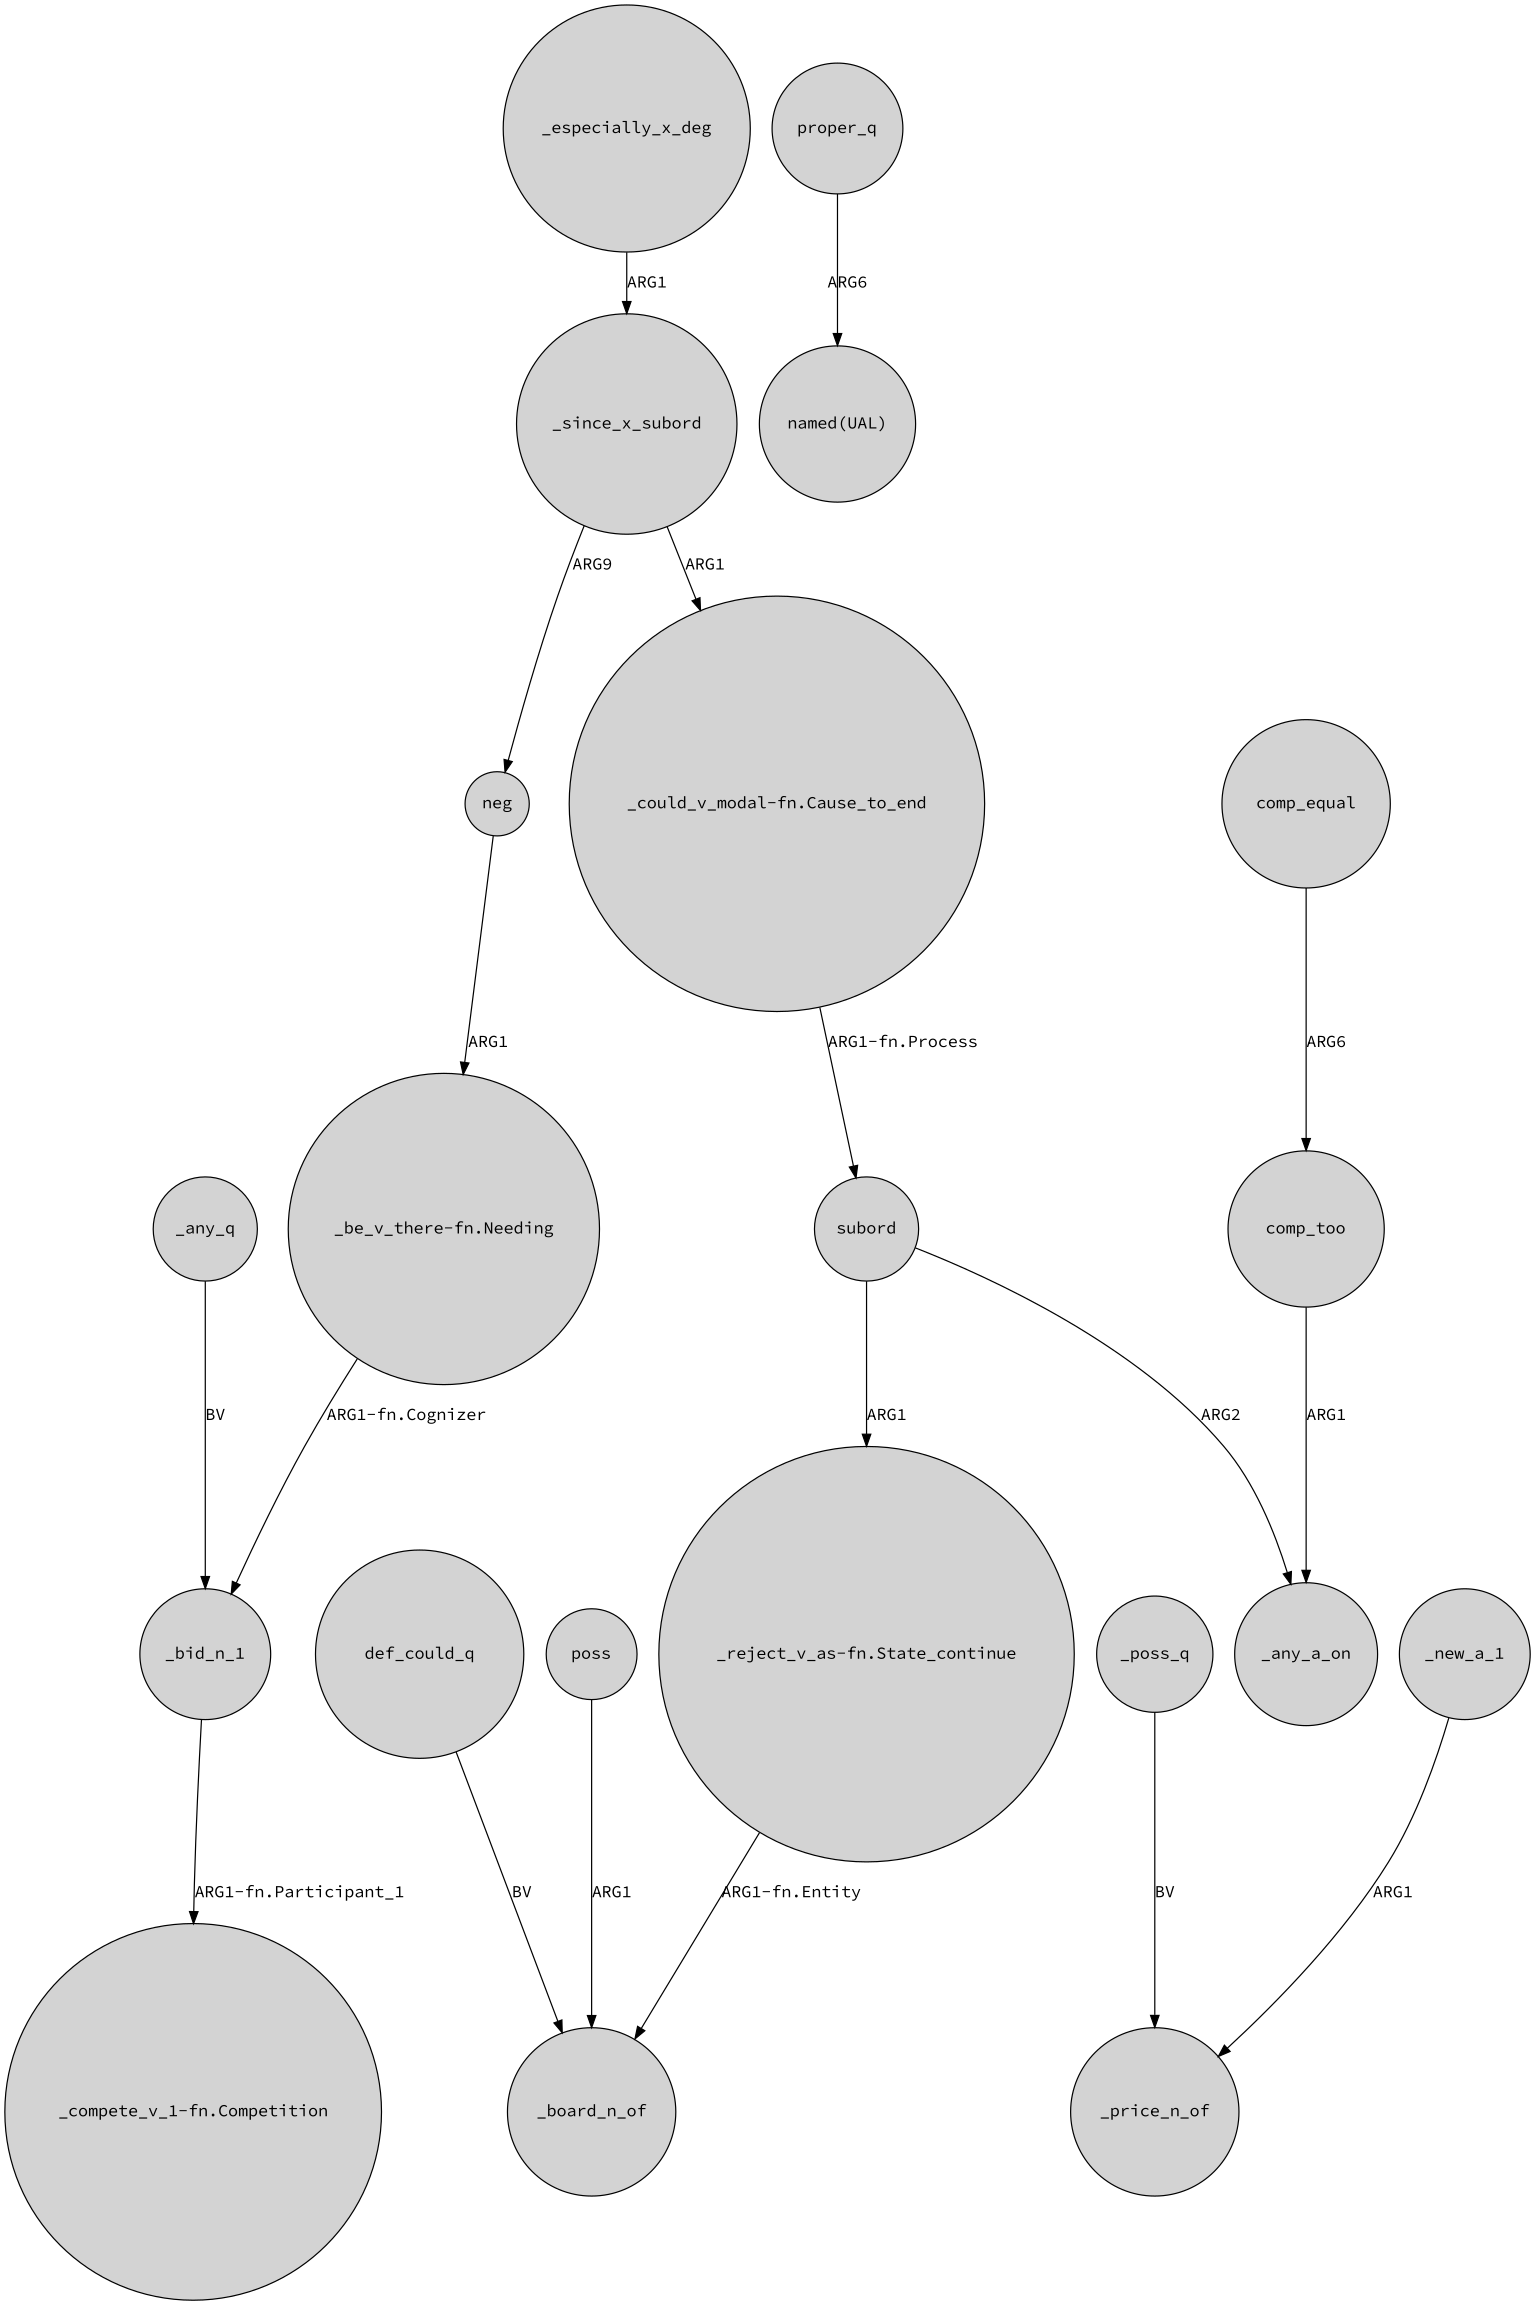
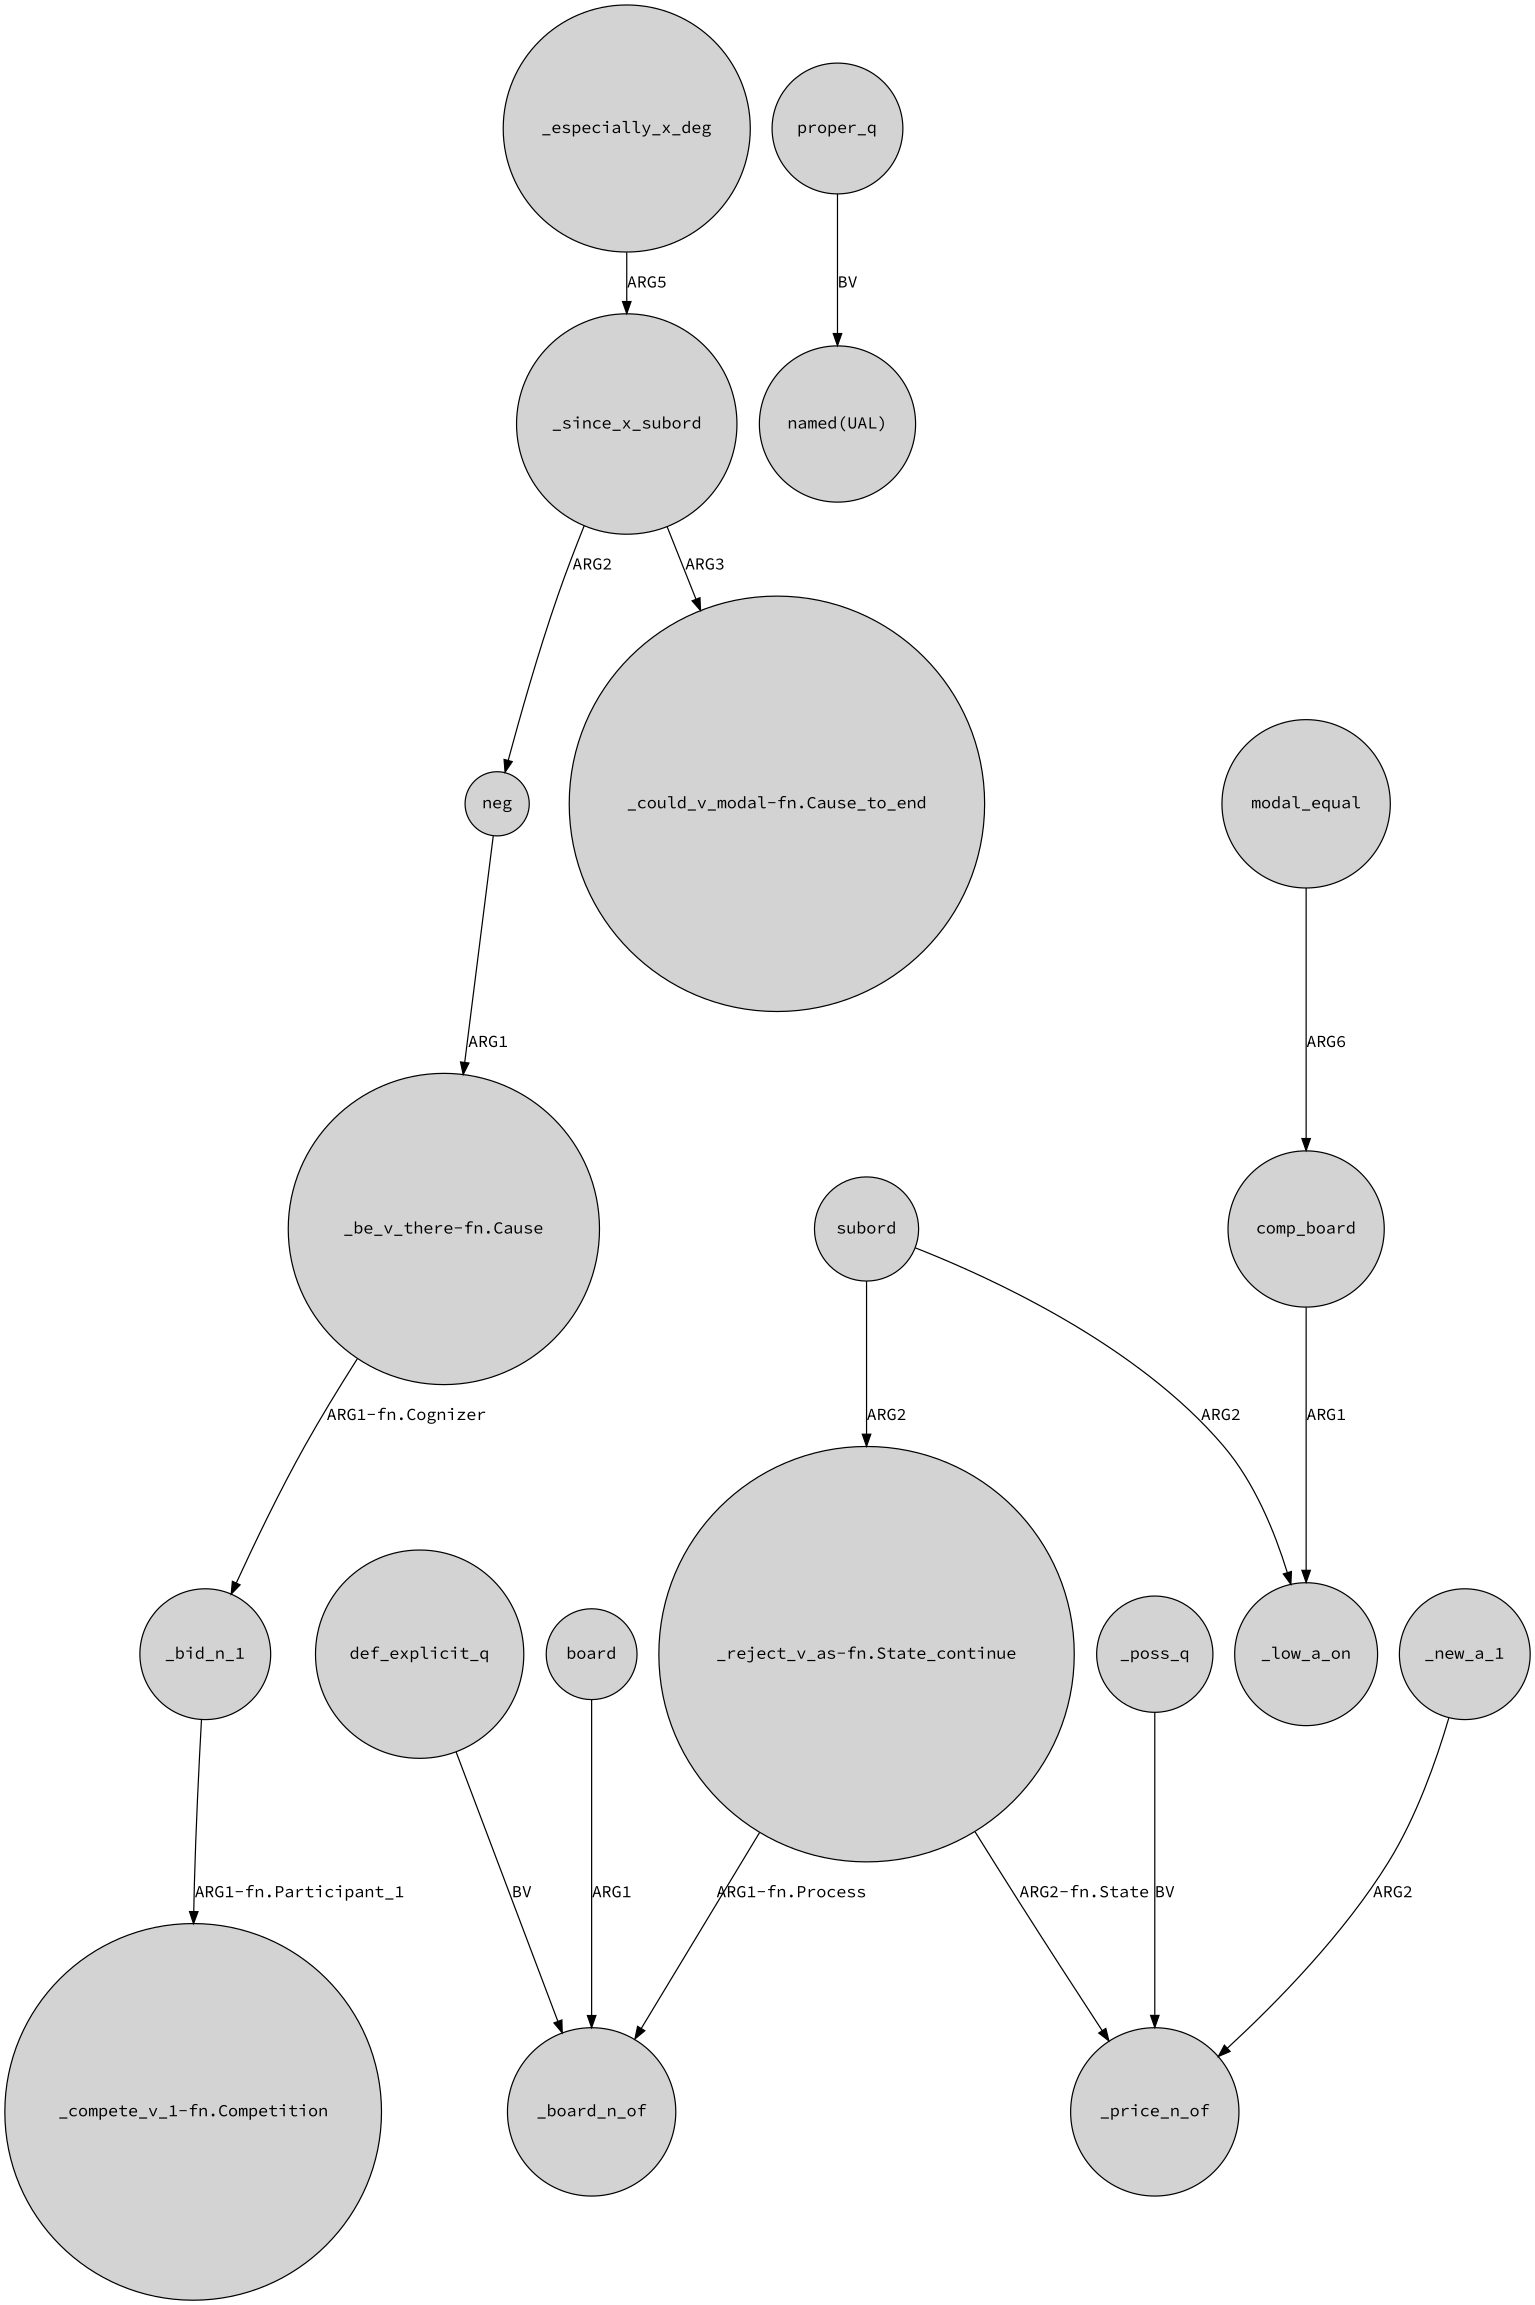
edge "_especially_x_deg" -> "_since_x_subord": label "ARG1" -> "ARG5"
edge "proper_q" -> "named(UAL)": label "ARG6" -> "BV"
edge "_since_x_subord" -> "neg": label "ARG9" -> "ARG2"
edge "_since_x_subord" -> "_could_v_modal-fn.Cause_to_end": label "ARG1" -> "ARG3"
node "comp_equal": label "comp_equal" -> "modal_equal"
edge "_could_v_modal-fn.Cause_to_end" -> "subord": removed, label "ARG1-fn.Process"
node "_any_q": removed
node "_be_v_there-fn.Needing": label "_be_v_there-fn.Needing" -> "_be_v_there-fn.Cause"
node "comp_too": label "comp_too" -> "comp_board"
edge "subord" -> "_reject_v_as-fn.State_continue": label "ARG1" -> "ARG2"
node "def_could_q": label "def_could_q" -> "def_explicit_q"
node "poss": label "poss" -> "board"
node "_any_a_on": label "_any_a_on" -> "_low_a_on"
edge "_reject_v_as-fn.State_continue" -> "_board_n_of": label "ARG1-fn.Entity" -> "ARG1-fn.Process"
edge "_new_a_1" -> "_price_n_of": label "ARG1" -> "ARG2"
edge "_reject_v_as-fn.State_continue" -> "_price_n_of": added, label "ARG2-fn.State"
